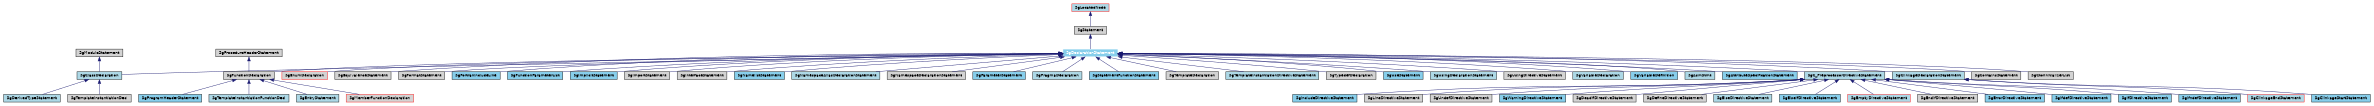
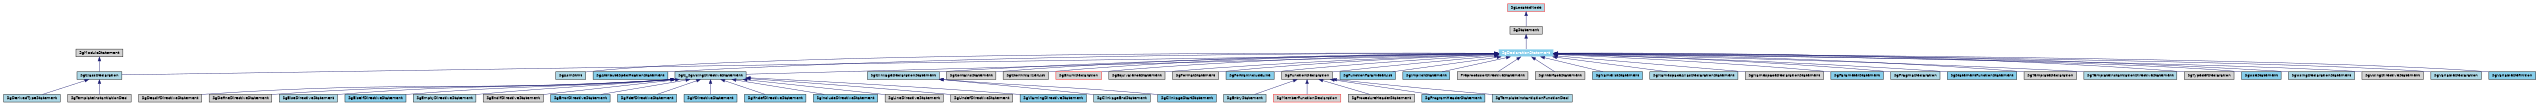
edge "SgFunctionDeclaration" -> "SgProcedureHeaderStatement": reversed
node "SgImportStatement": label "SgImportStatement" -> "PreprocessorDirectiveStatement"
node "SgC_PreprocessorDirectiveStatement": label "SgC_PreprocessorDirectiveStatement" -> "SgC_SgUsingDirectiveStatement"
node "SgEmptyDirectiveStatement": color red -> black
node "SgClinkageEndStatement": color red -> black
